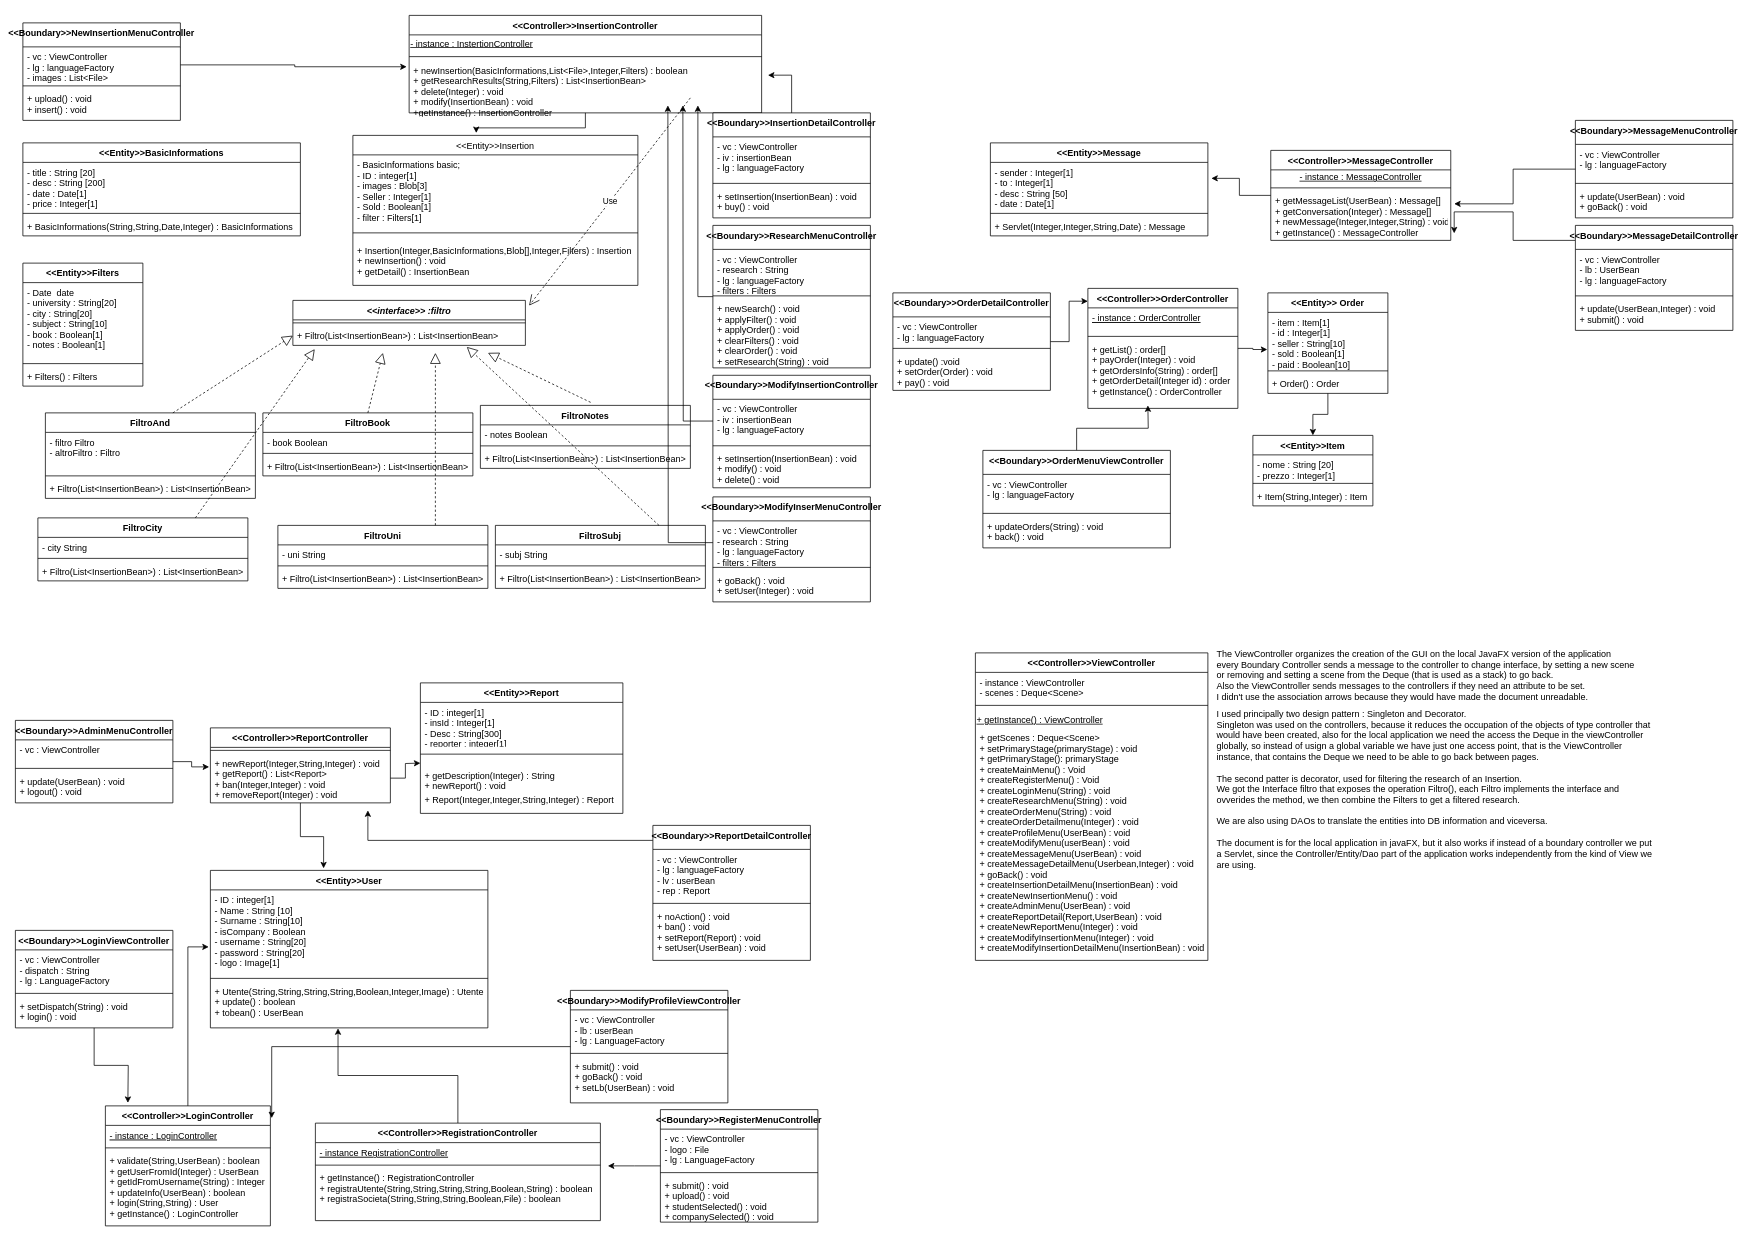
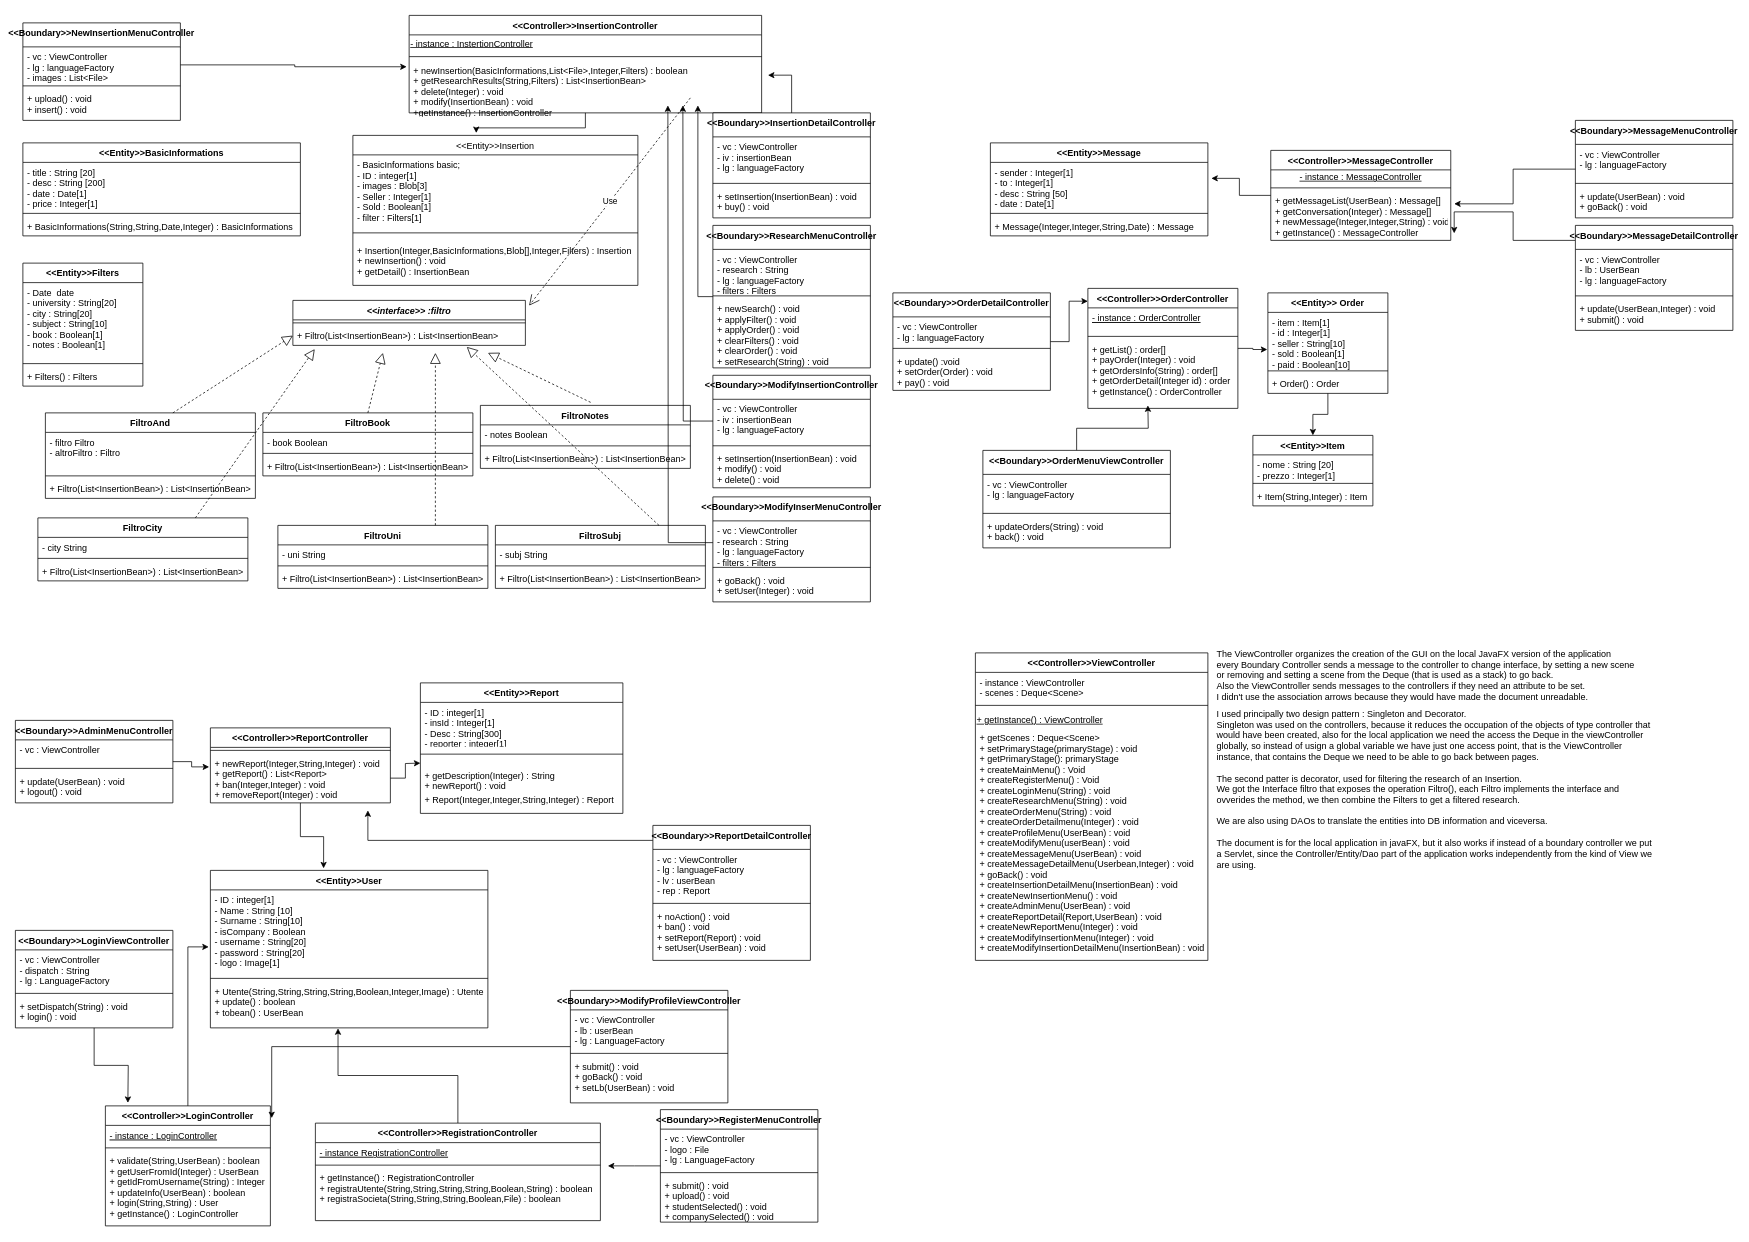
node "+ Servlet(Integer,Integer,String,Date) : Message": label "+ Servlet(Integer,Integer,String,Date) : Message" -> "+ Message(Integer,Integer,String,Date) : Message"
